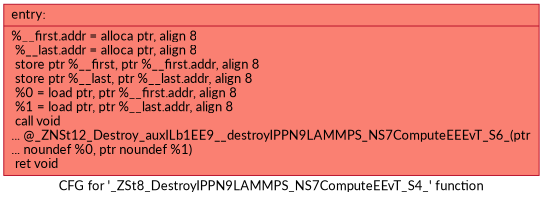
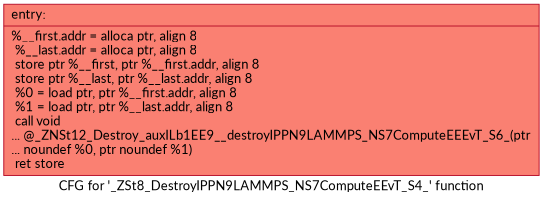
node "entry:": text "ret void" -> "ret store"
